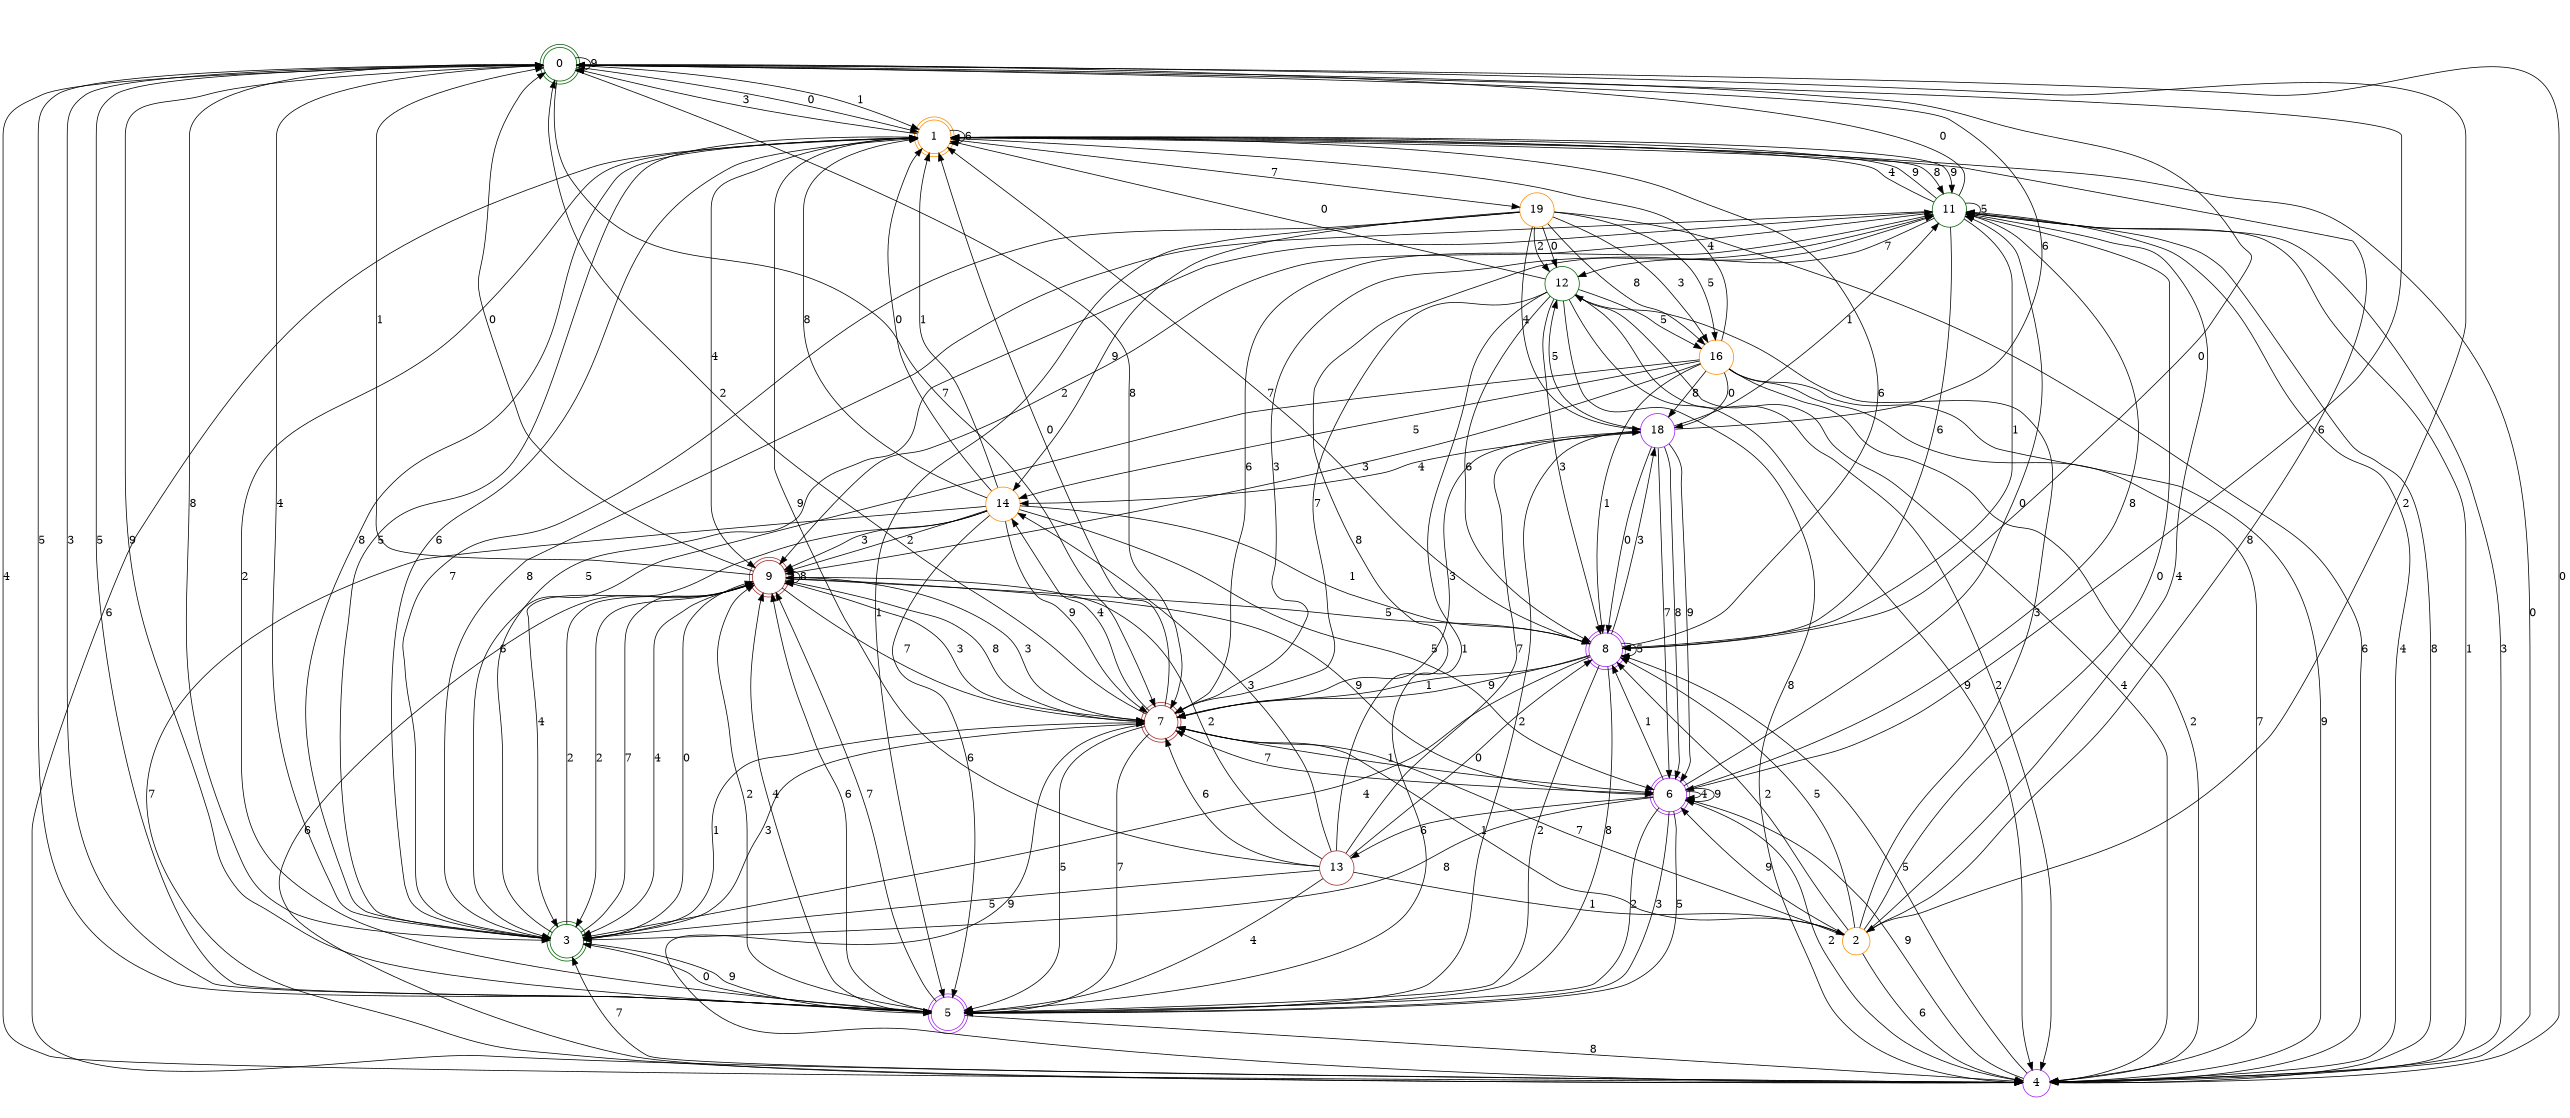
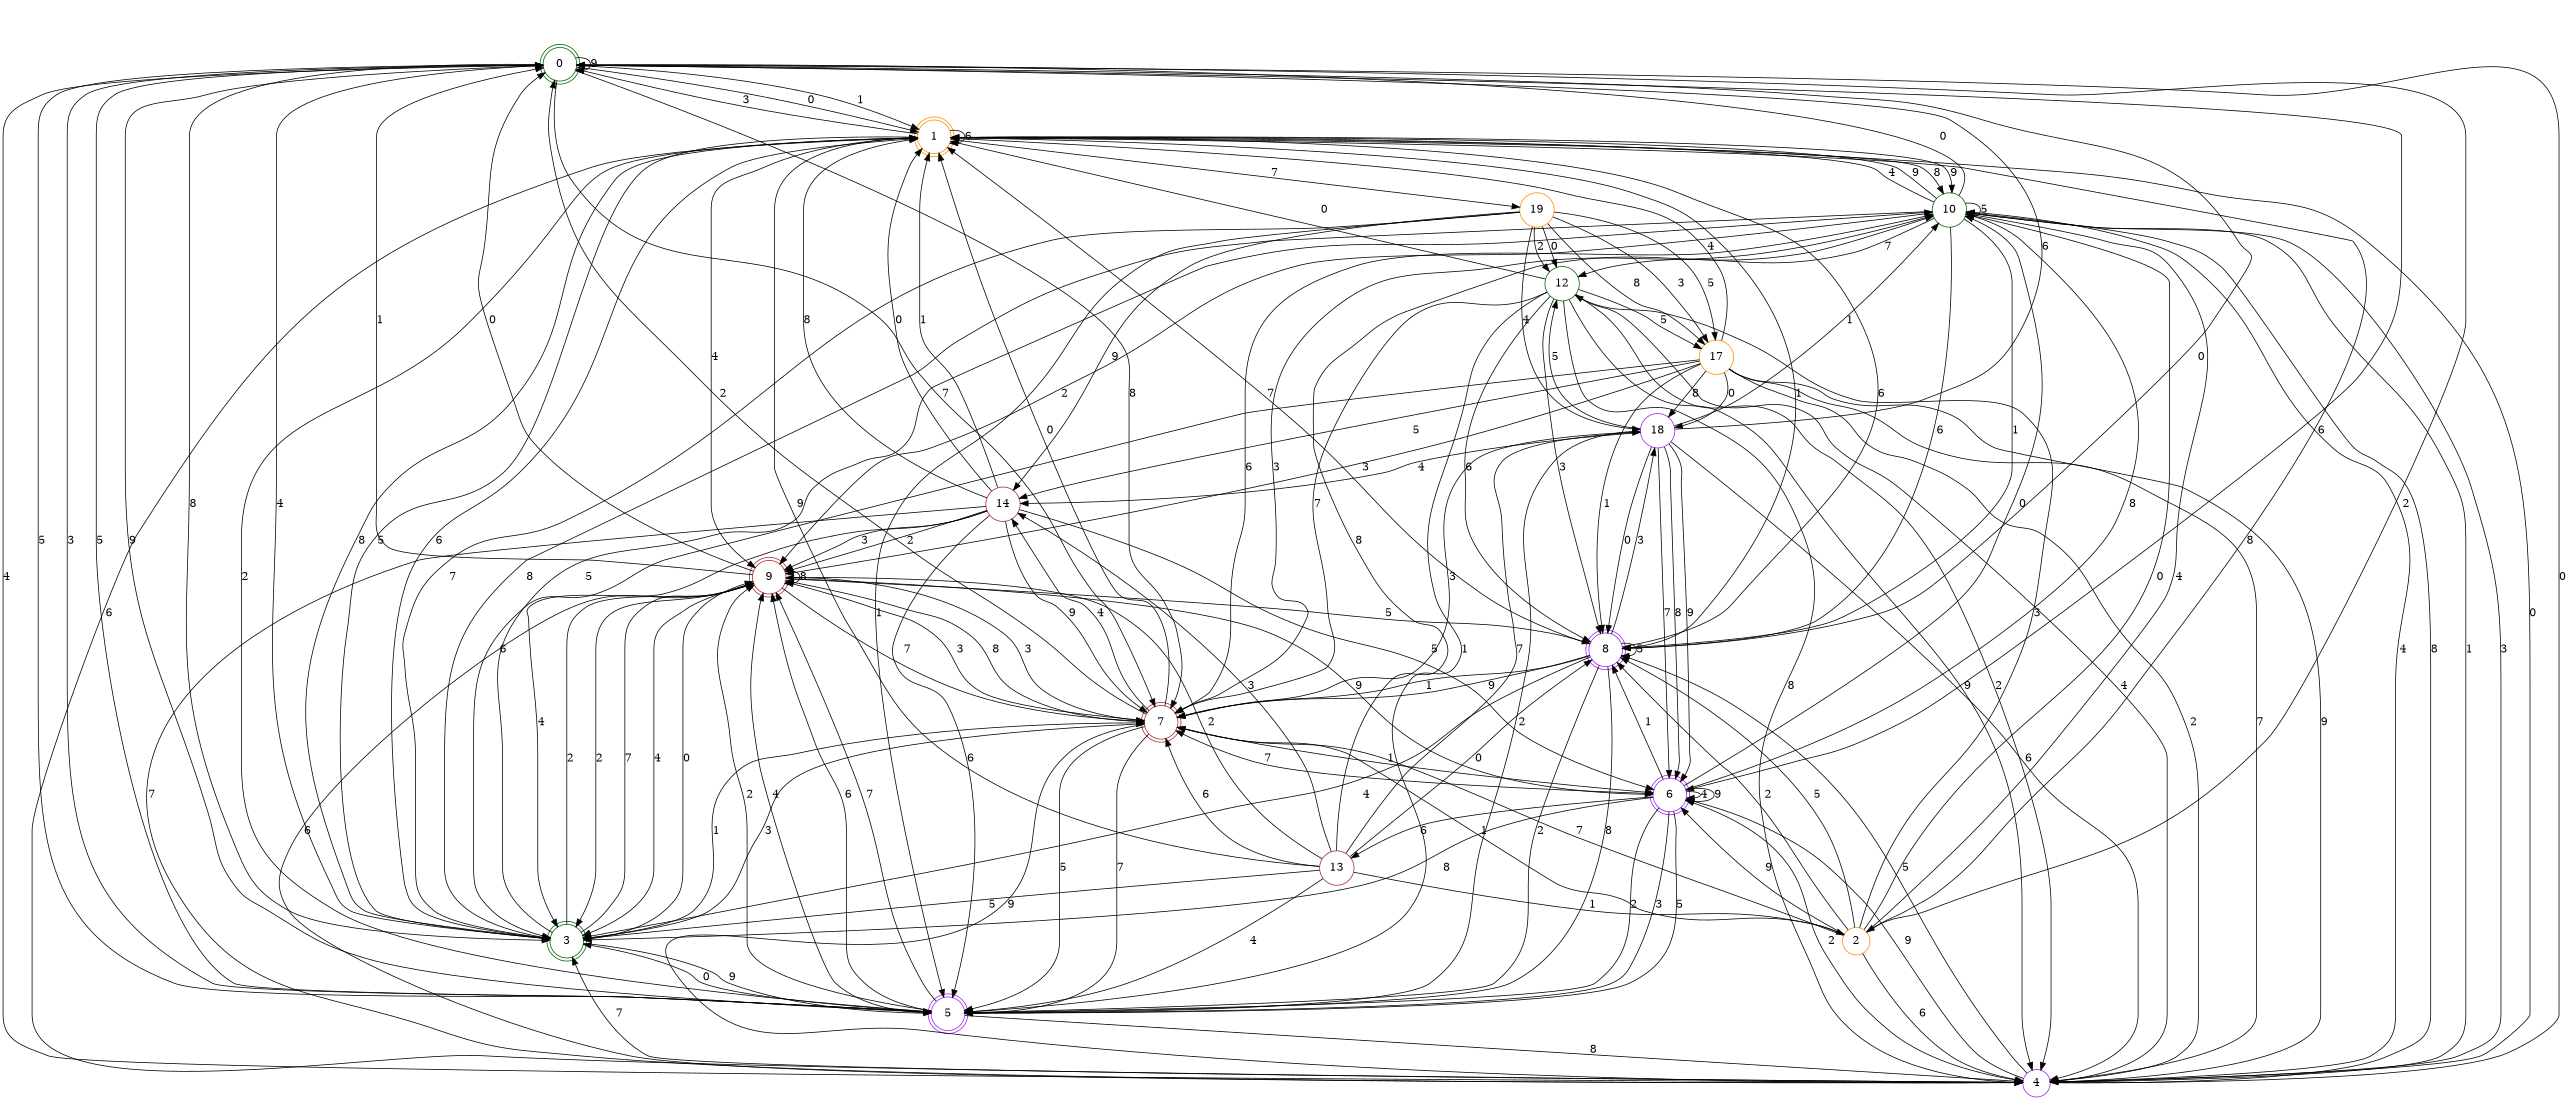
node "11": label "11" -> "10"
node "16": label "16" -> "17"
node "14": color darkorange -> brown
edge "19" -> "4": now "18" -> "4"
edge "14" -> "8": now "1" -> "8"
